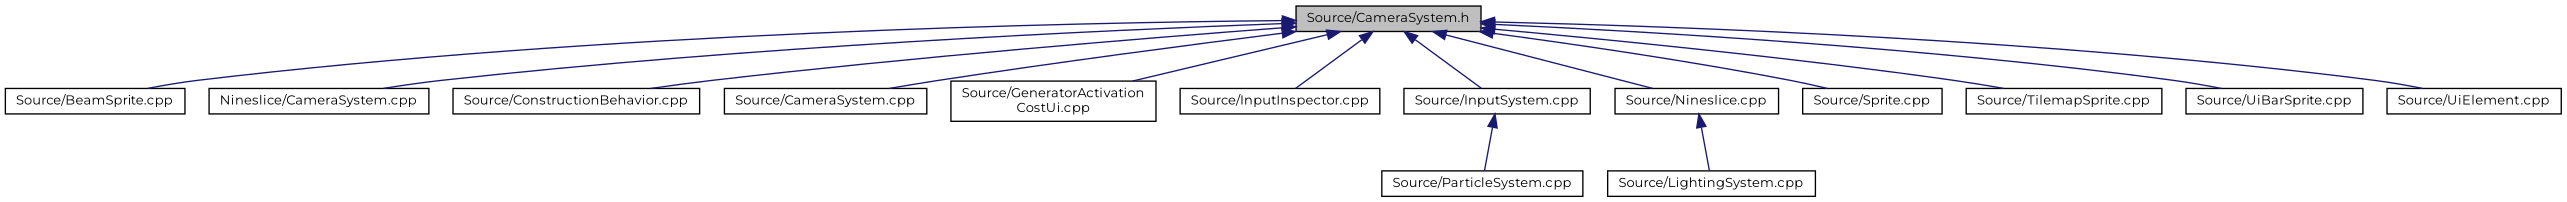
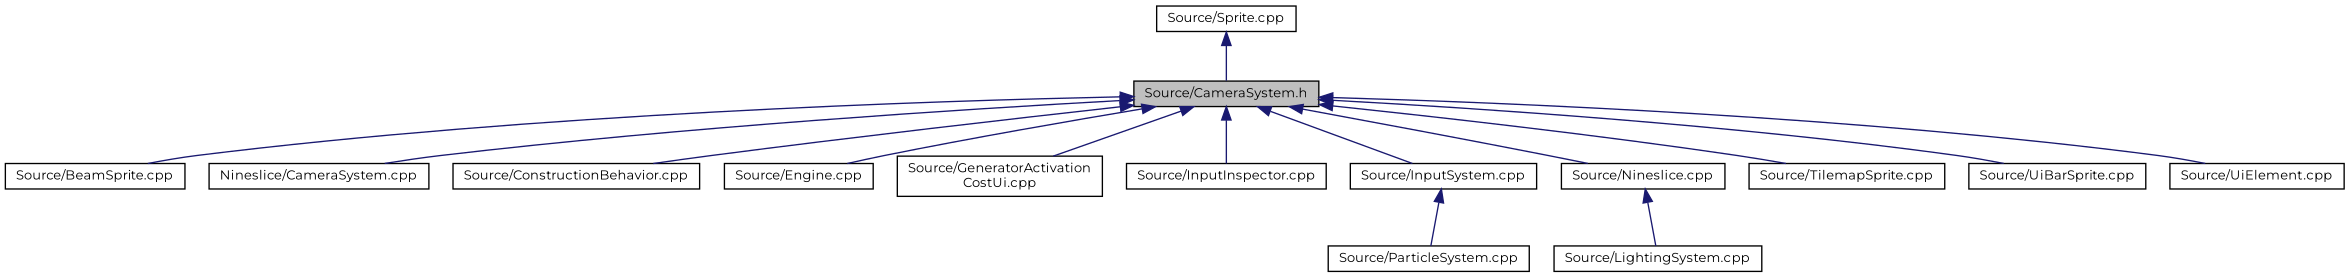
edge "Source/Sprite.cpp" -> "Source/CameraSystem.h": reversed
node "Source/CameraSystem.cpp": label "Source/CameraSystem.cpp" -> "Source/Engine.cpp"
